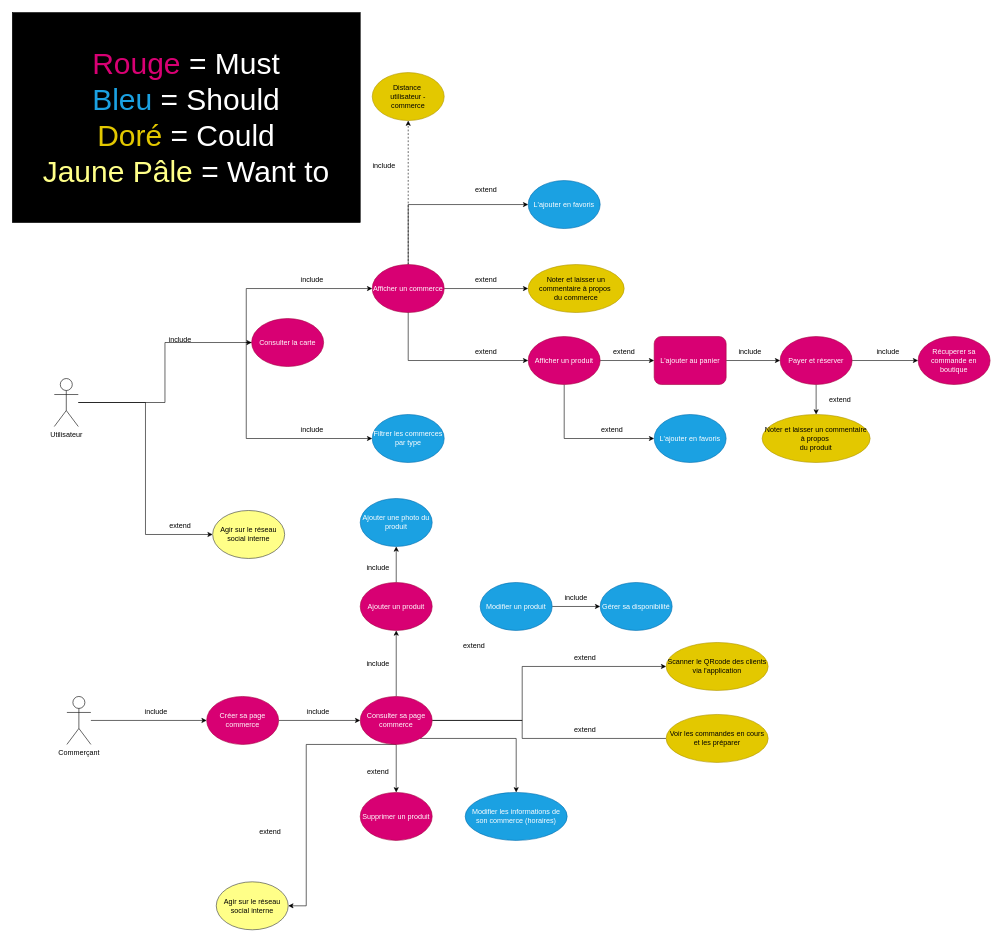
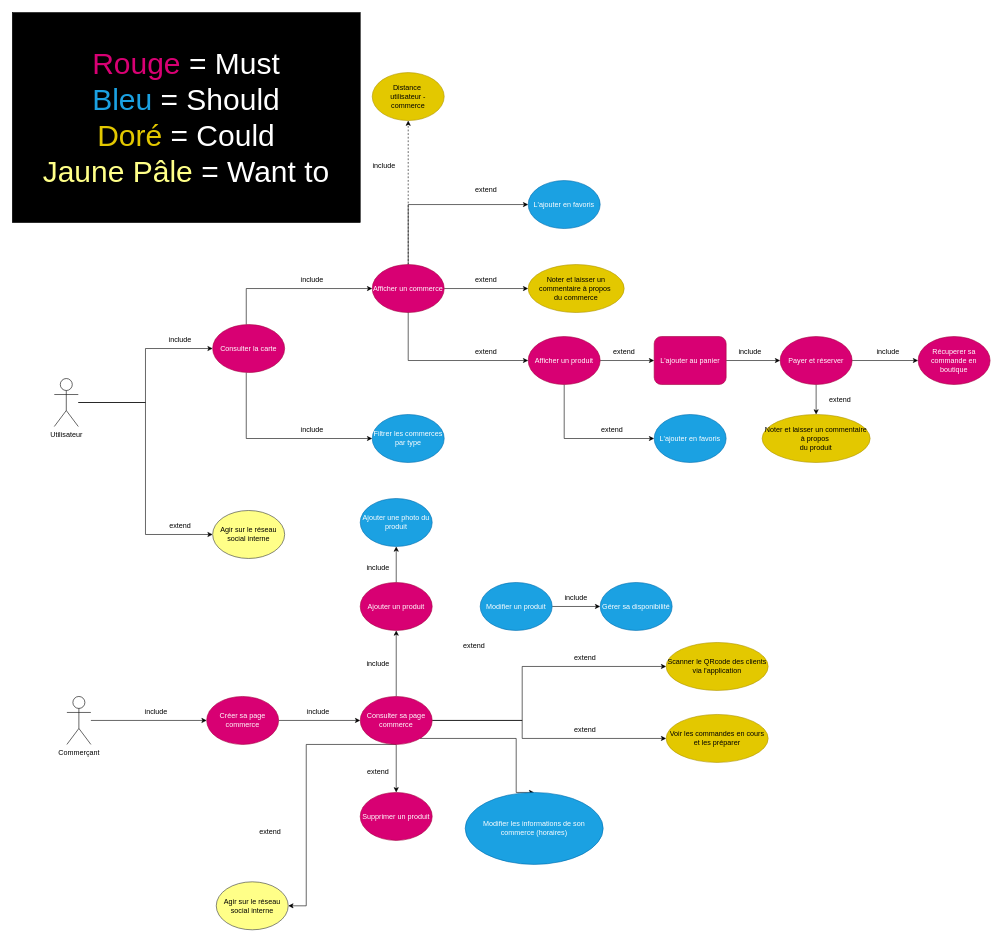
node "Consulter la carte": moved (288, 342) -> (249, 348)
edge "Consulter sa page commerce" -- "Voir les commandes en cours et les préparer": arrowhead none -> classic
node "Modifier les informations de son commerce (horaires)": size 102x48 -> 138x72
